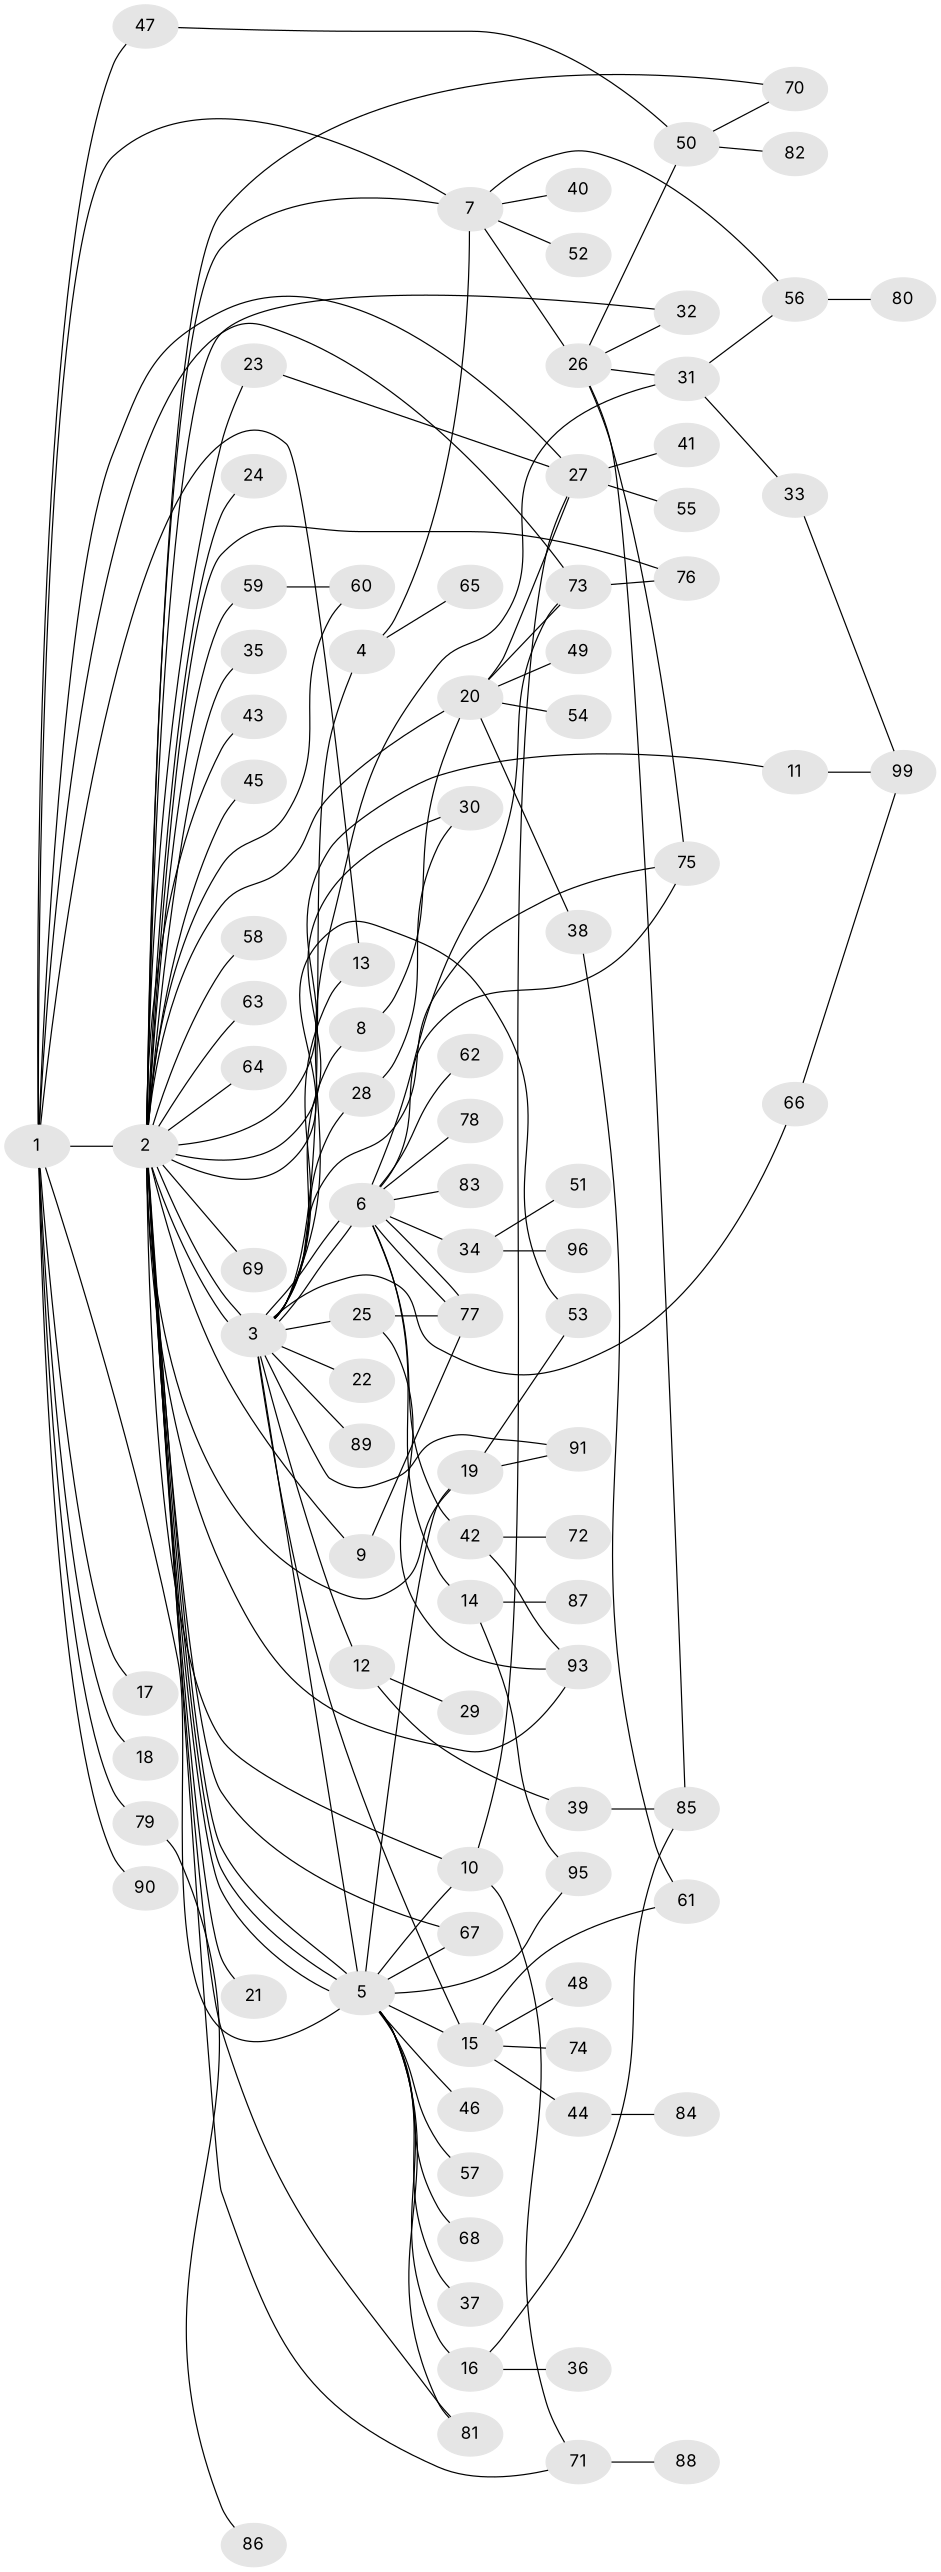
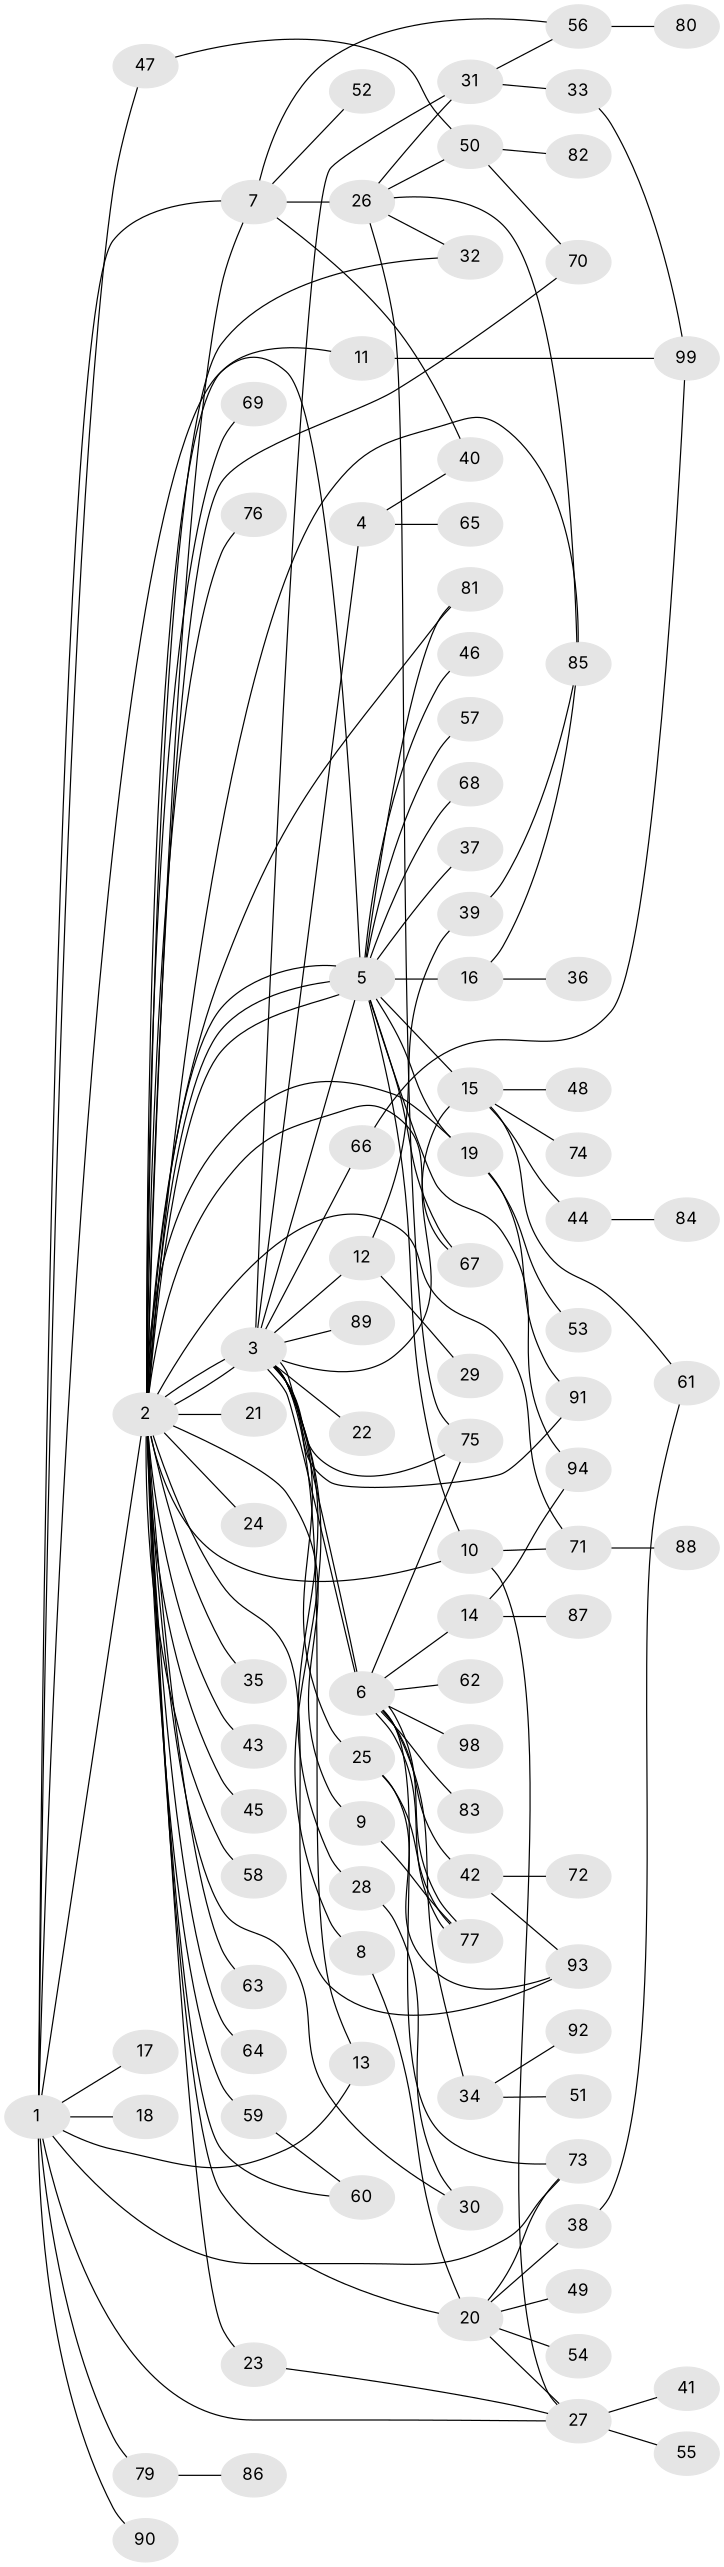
edge "7" -- "4": now "40" -- "4"
edge "76" -- "73": removed
edge "2" -- "53": now "2" -- "85"
node "78": label "78" -> "98"
node "96": label "96" -> "92"
node "95": label "95" -> "94"
